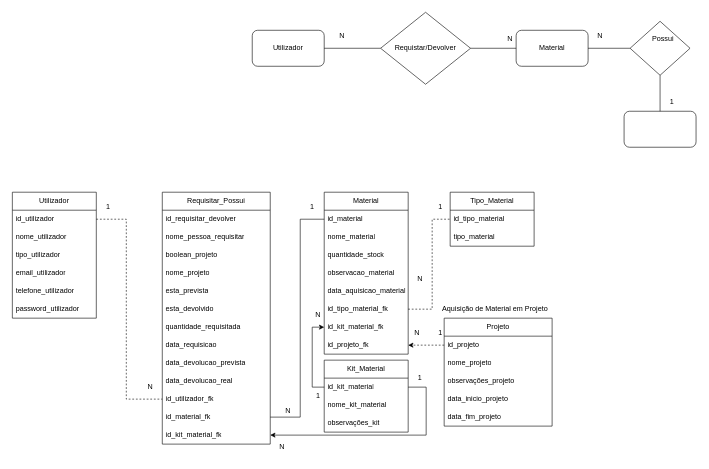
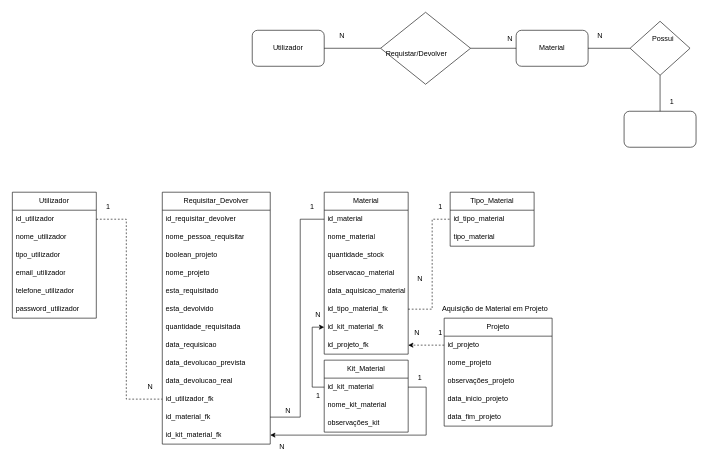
node "Requistar/Devolver": moved (426, 48) -> (417, 54)
node "Requisitar_Possui": label "Requisitar_Possui" -> "Requisitar_Devolver"
node "esta_prevista": label "esta_prevista" -> "esta_requisitado"
